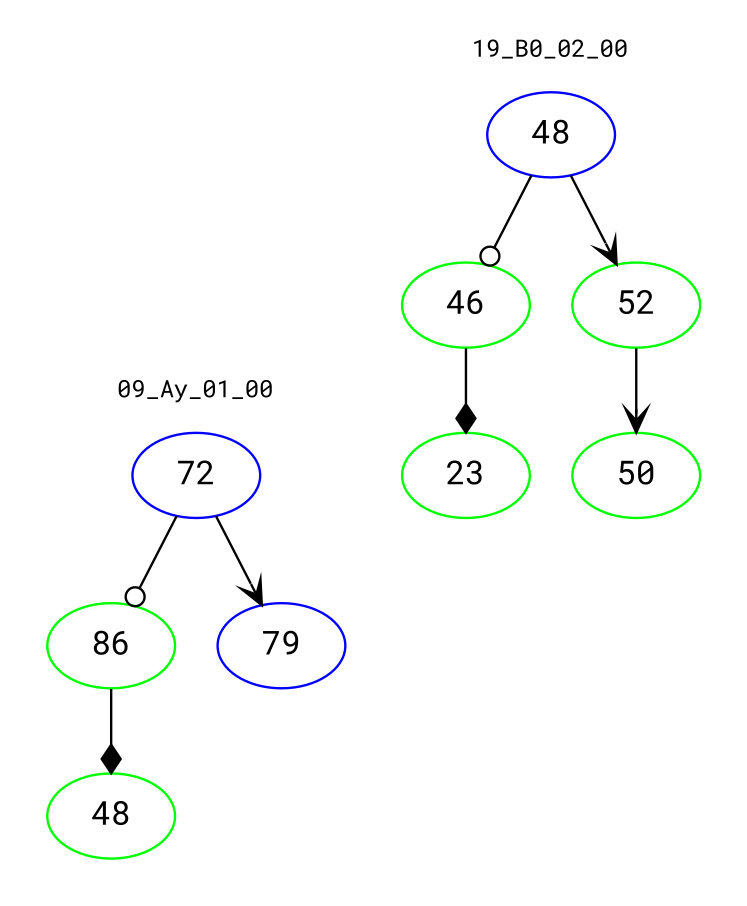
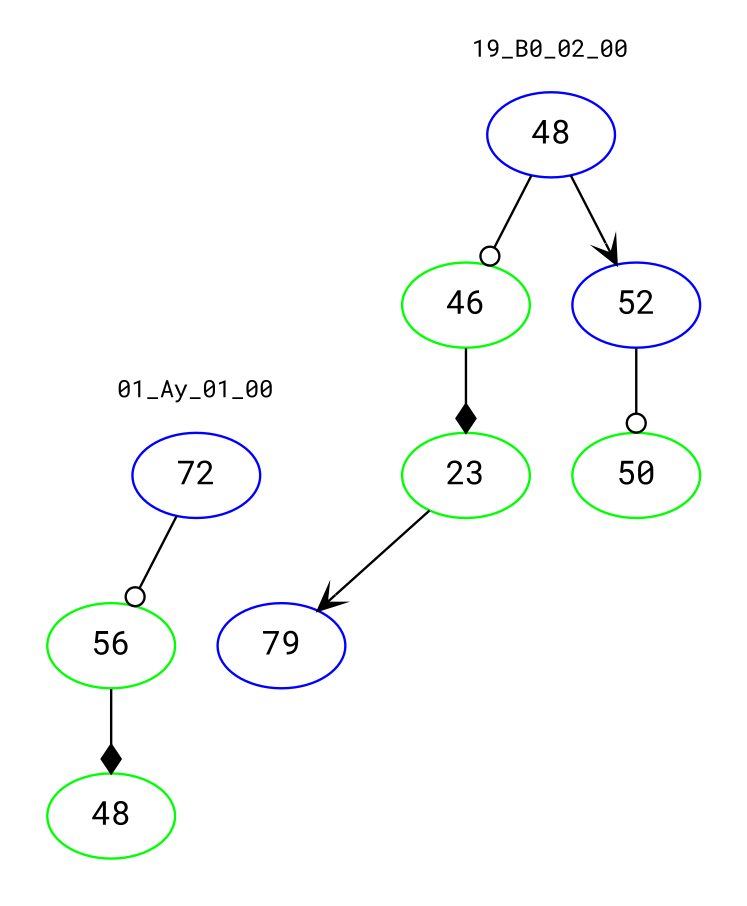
node "52": color green -> blue
edge "52" -> "50": arrowhead vee -> odot
cluster "09_Ay_01_00": label "09_Ay_01_00" -> "01_Ay_01_00"
edge "72" -> "79": now "23" -> "79"
node "86": label "86" -> "56"
